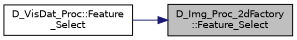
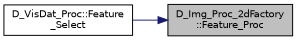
node "D_Img_Proc_2dFactory ::Feature_Select": label "D_Img_Proc_2dFactory ::Feature_Select" -> "D_Img_Proc_2dFactory ::Feature_Proc"
